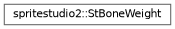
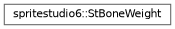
node "spritestudio2::StBoneWeight": label "spritestudio2::StBoneWeight" -> "spritestudio6::StBoneWeight"
